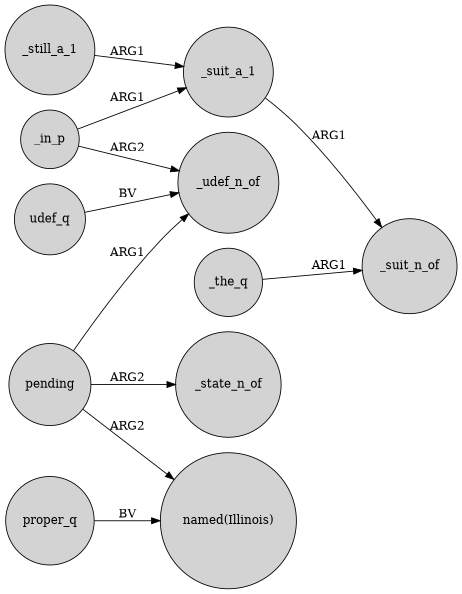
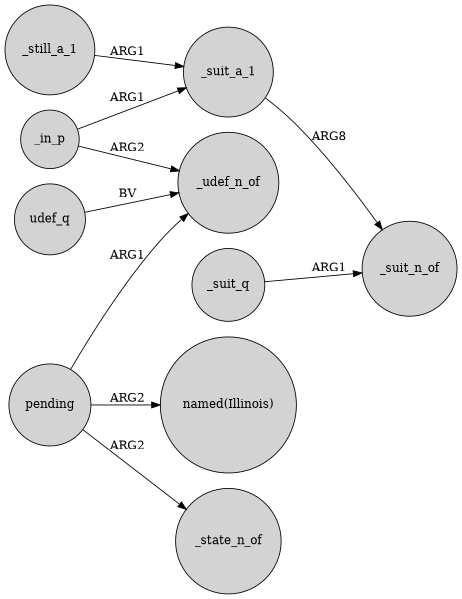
edge "_suit_a_1" -> "_suit_n_of": label "ARG1" -> "ARG8"
node "_the_q": label "_the_q" -> "_suit_q"
node "proper_q": removed
